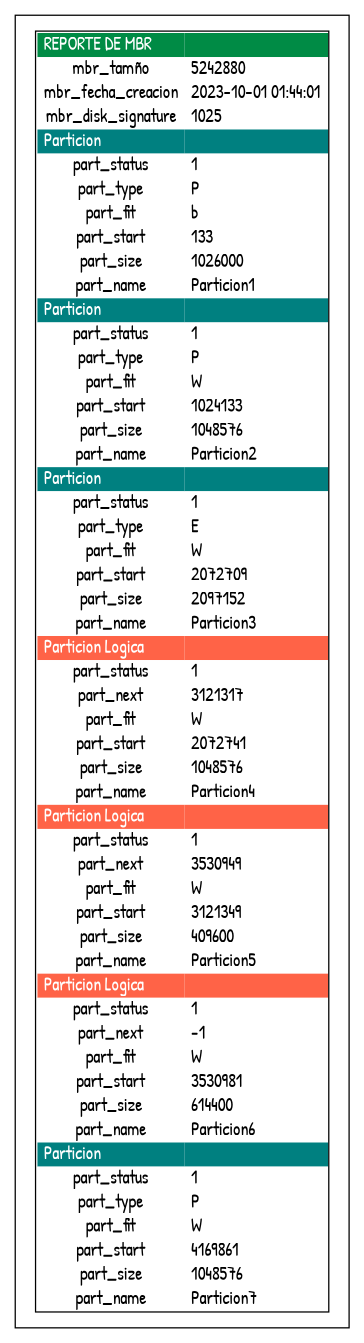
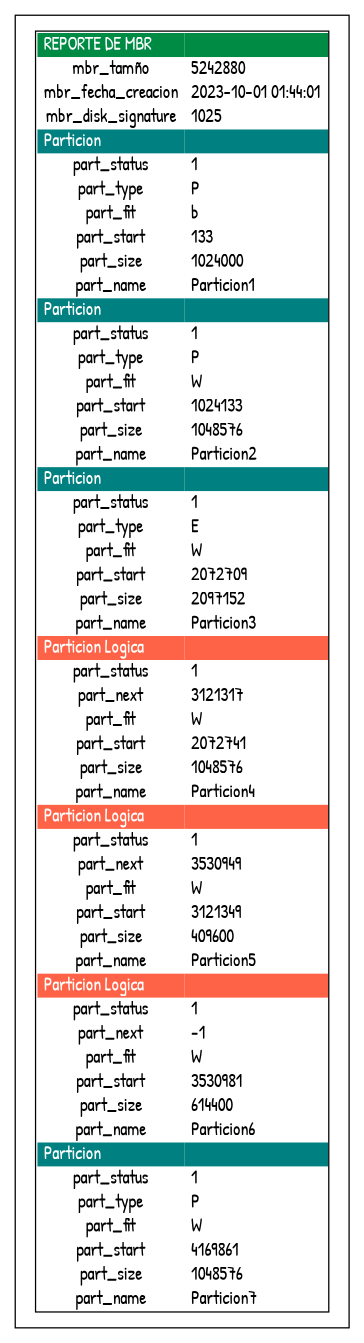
node "REPORTE DE MBR": text "1026000" -> "1024000"
